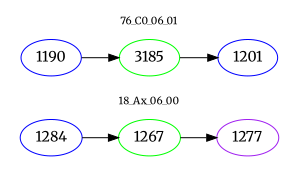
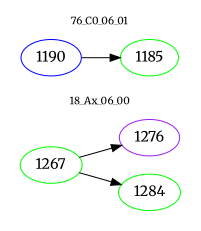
node "3185": label "3185" -> "1185"
node "1201": removed
node "1284": color blue -> green
edge "1284" -> "1267": reversed
node "1277": label "1277" -> "1276"
